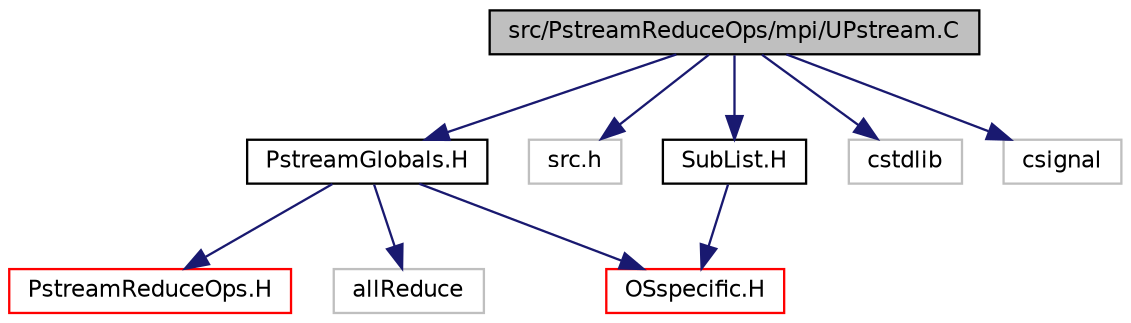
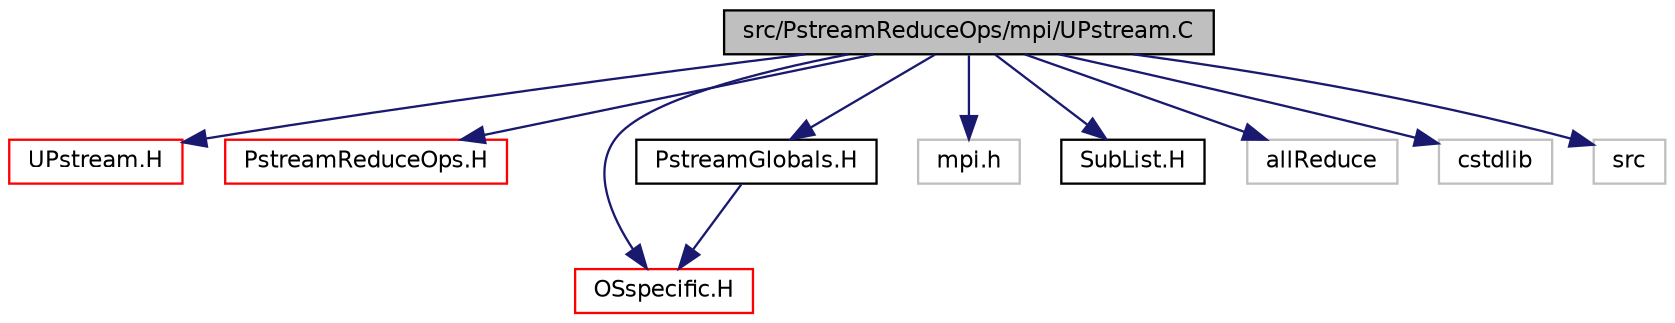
node "UPstream.H": added
node "src.h": label "src.h" -> "mpi.h"
node "csignal": label "csignal" -> "src"
edge "PstreamGlobals.H" -> "allReduce": now "src/PstreamReduceOps/mpi/UPstream.C" -> "allReduce"
edge "SubList.H" -> "OSspecific.H": now "src/PstreamReduceOps/mpi/UPstream.C" -> "OSspecific.H"
edge "PstreamGlobals.H" -> "PstreamReduceOps.H": now "src/PstreamReduceOps/mpi/UPstream.C" -> "PstreamReduceOps.H"
